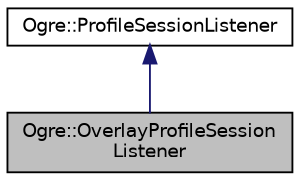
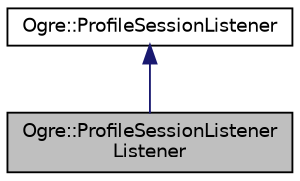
node "Ogre::OverlayProfileSession Listener": label "Ogre::OverlayProfileSession Listener" -> "Ogre::ProfileSessionListener Listener"
